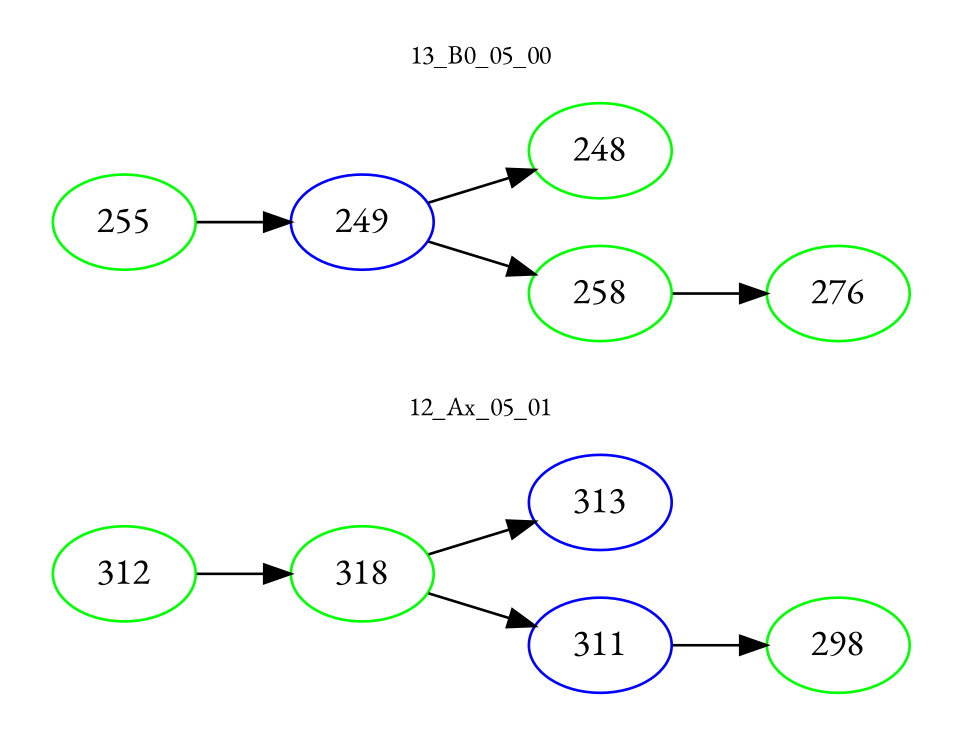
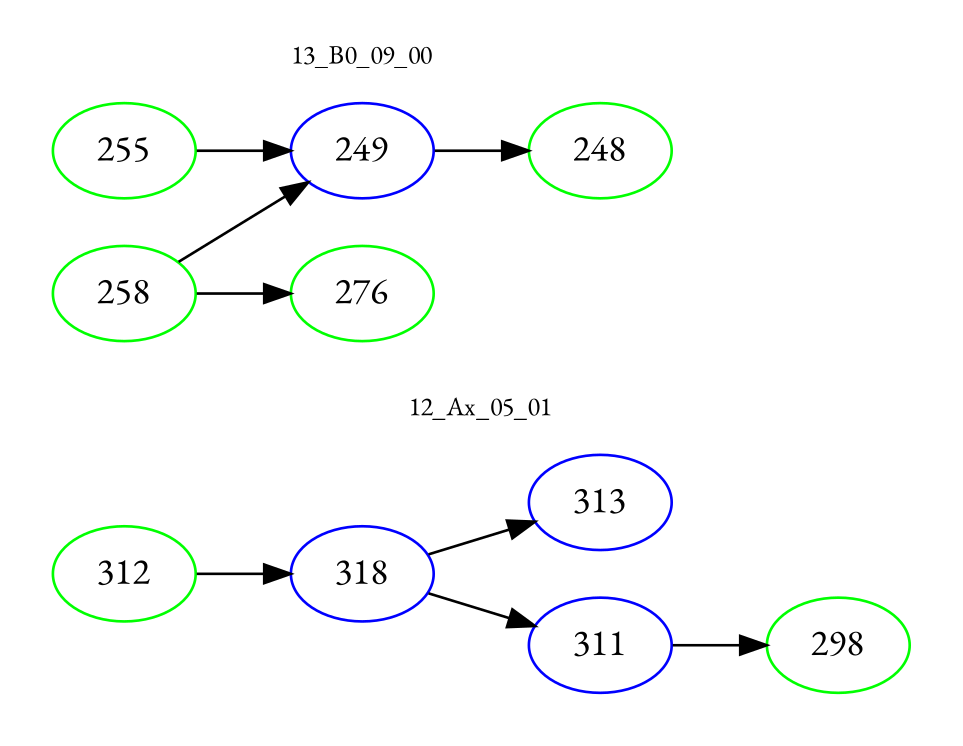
cluster "13_B0_05_00": label "13_B0_05_00" -> "13_B0_09_00"
edge "249" -> "258": reversed
node "318": color green -> blue
